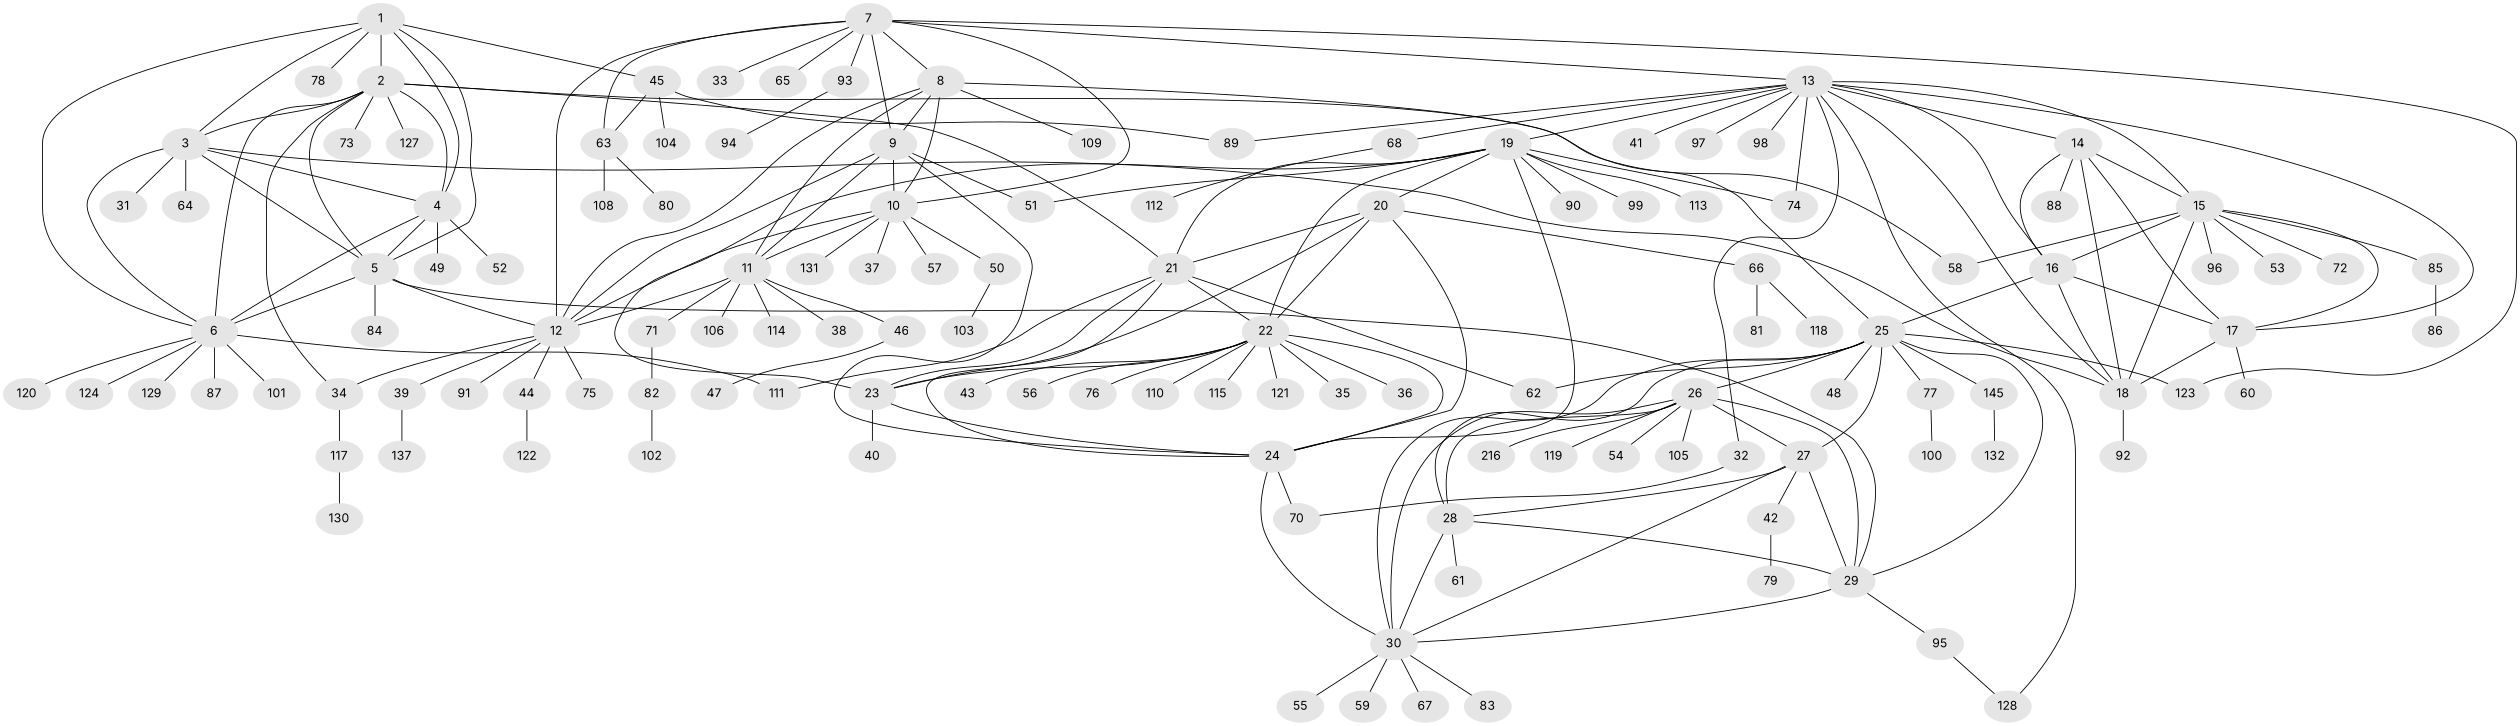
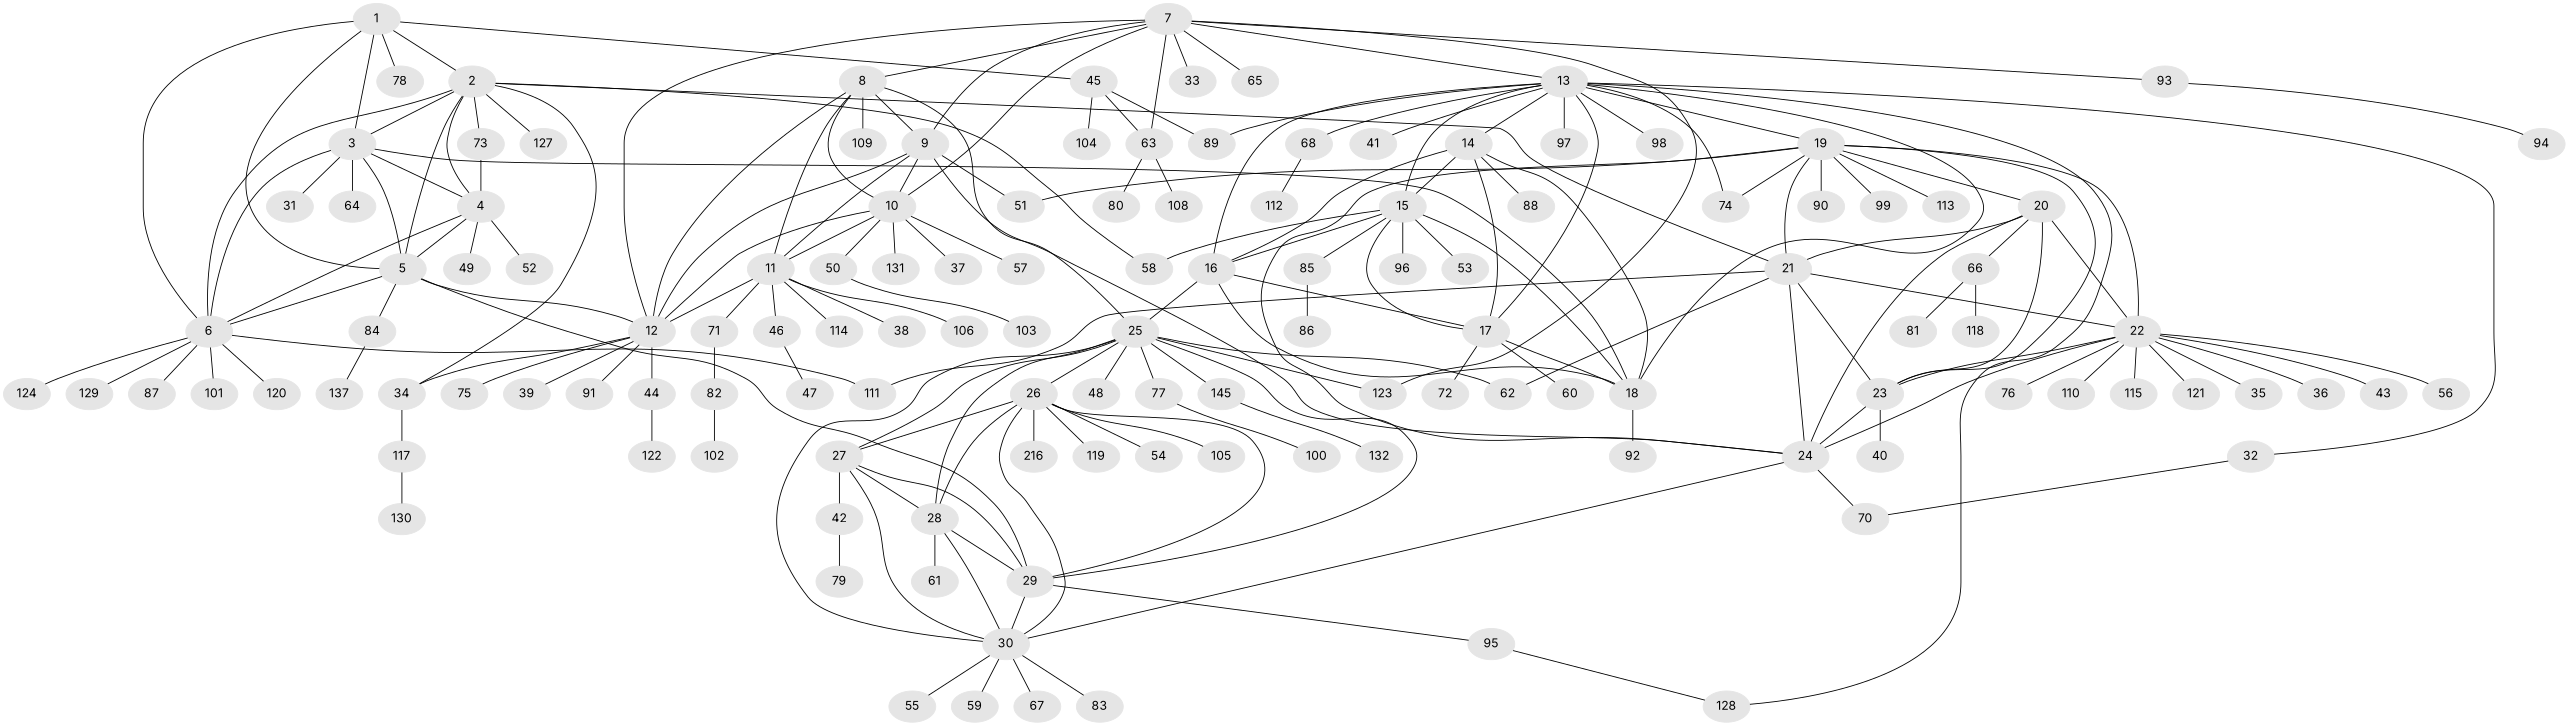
edge "1" -- "4": now "73" -- "4"
edge "15" -- "72": now "17" -- "72"
edge "39" -- "137": now "84" -- "137"
